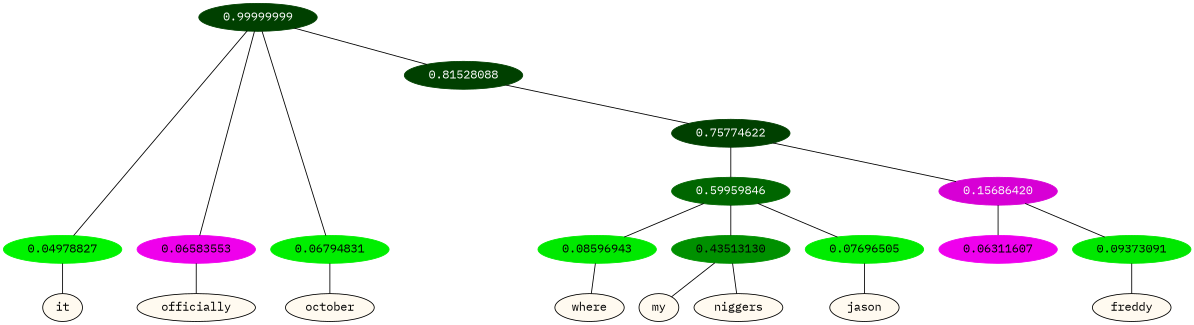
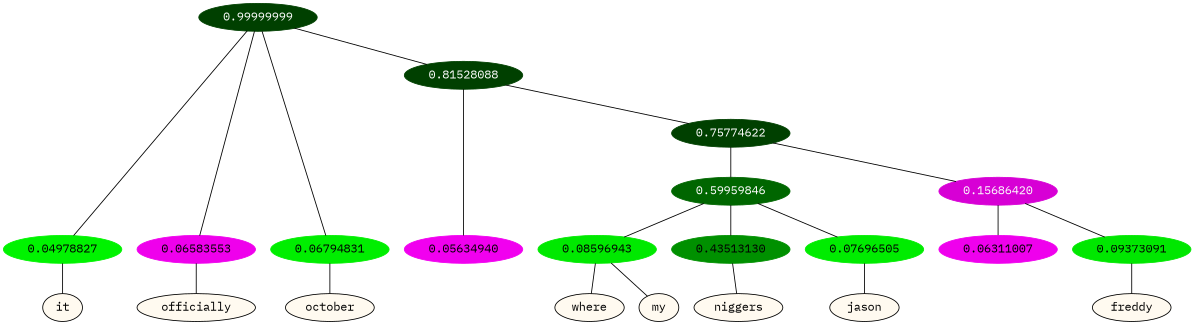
node "0.05634940": added
node "0.06311607": label "0.06311607" -> "0.06311007"
edge "0.43513130" -- "my": now "0.08596943" -- "my"
